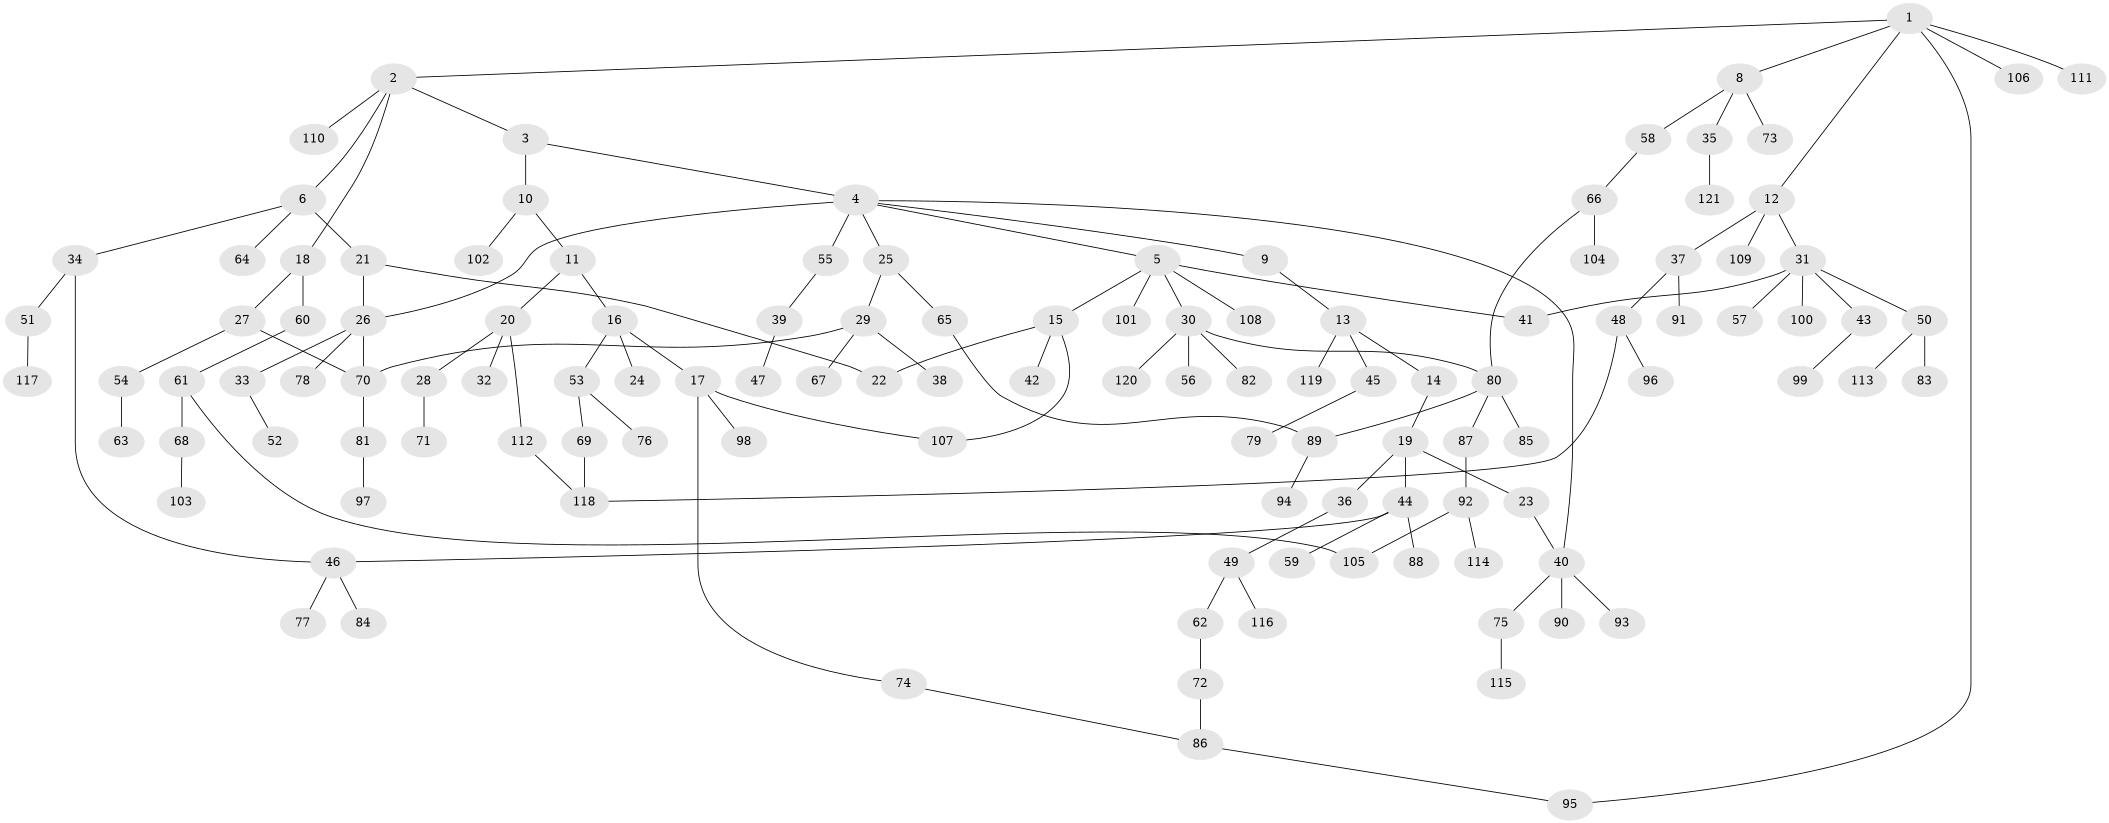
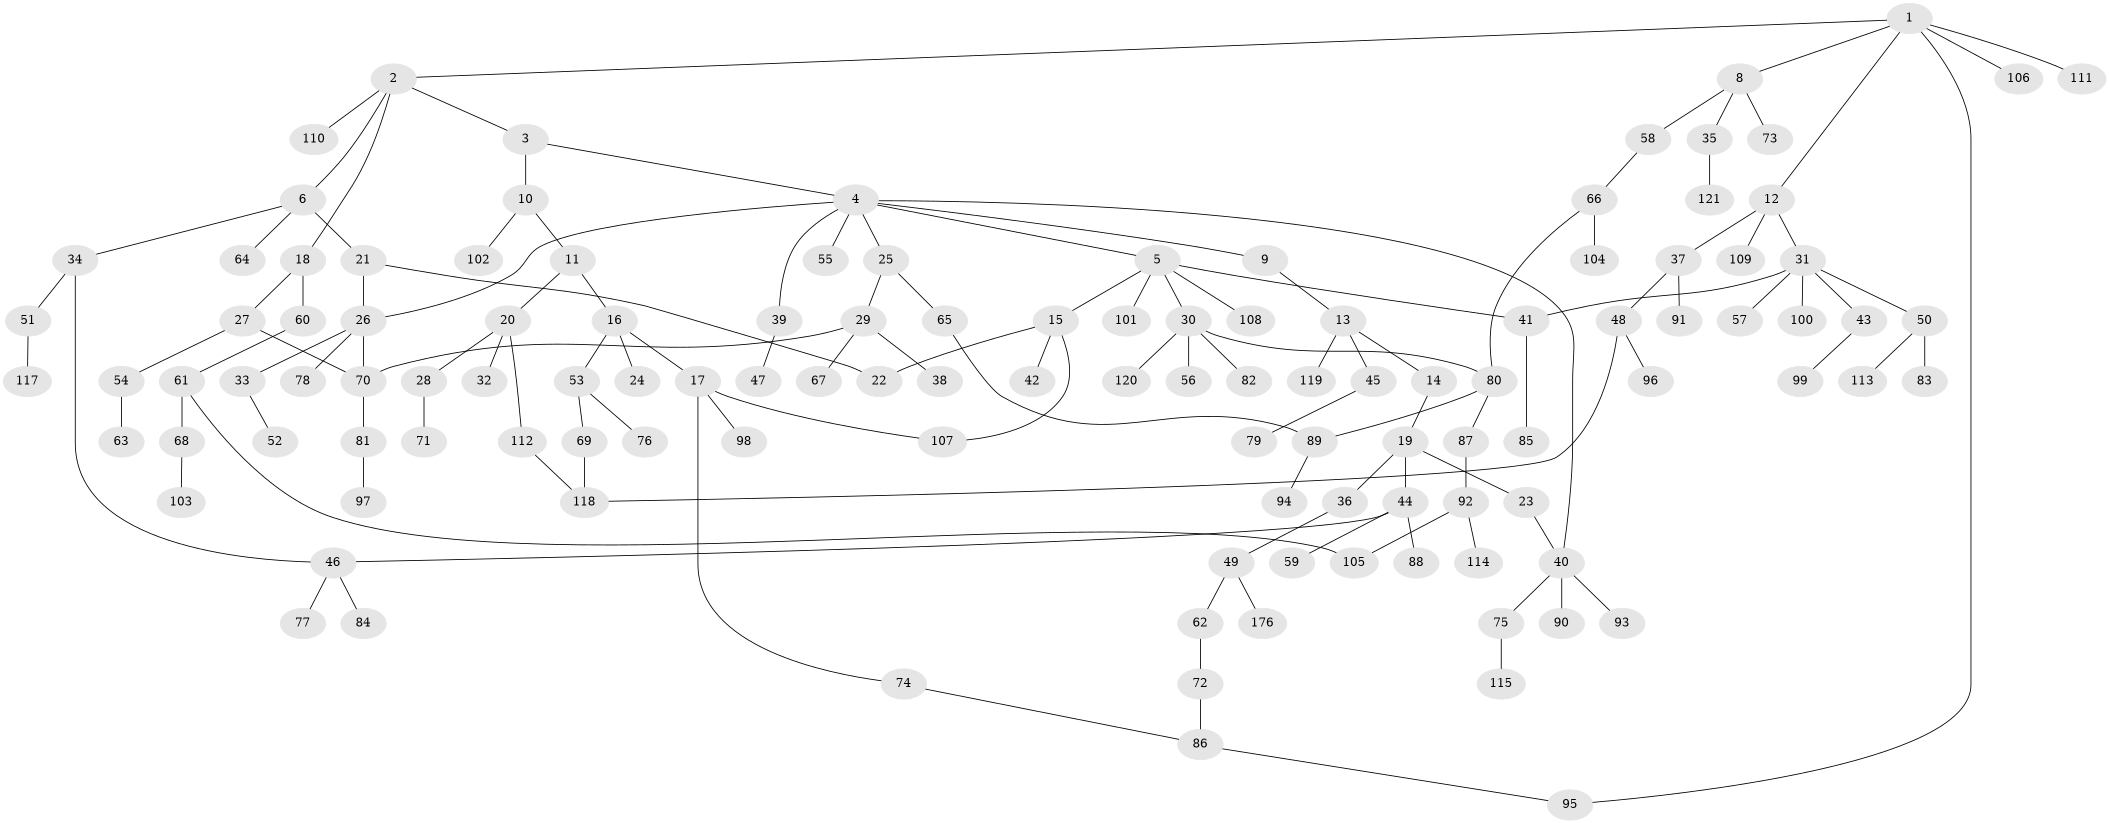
edge "55" -- "39": now "4" -- "39"
edge "80" -- "85": now "41" -- "85"
node "116": label "116" -> "176"
